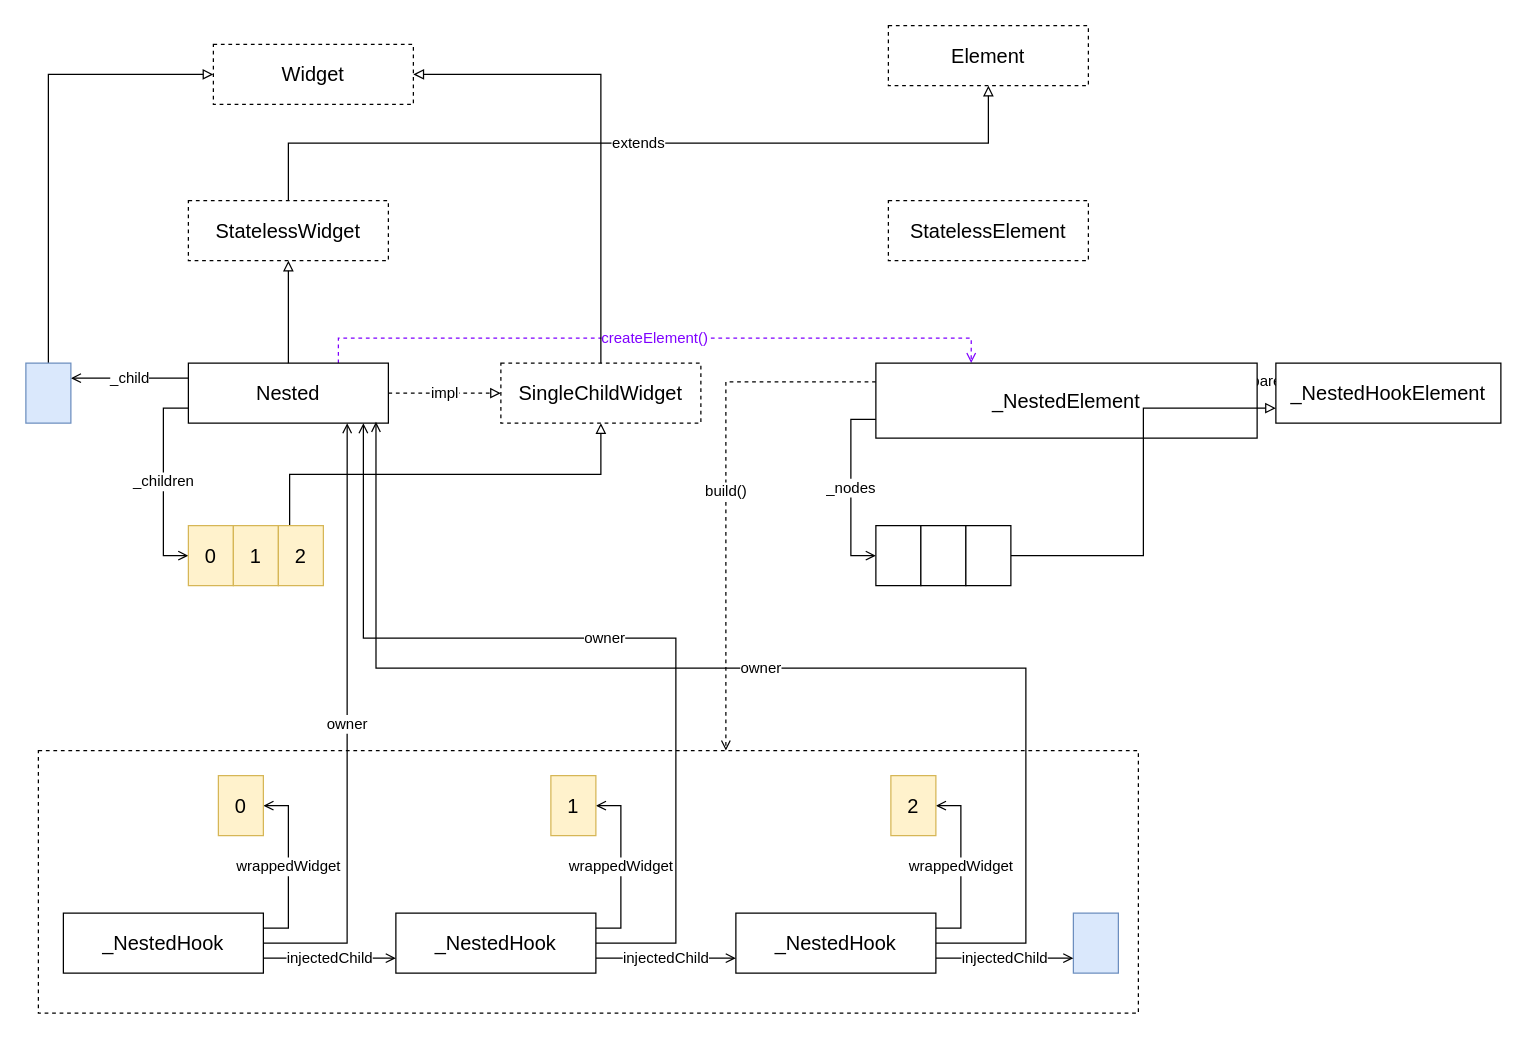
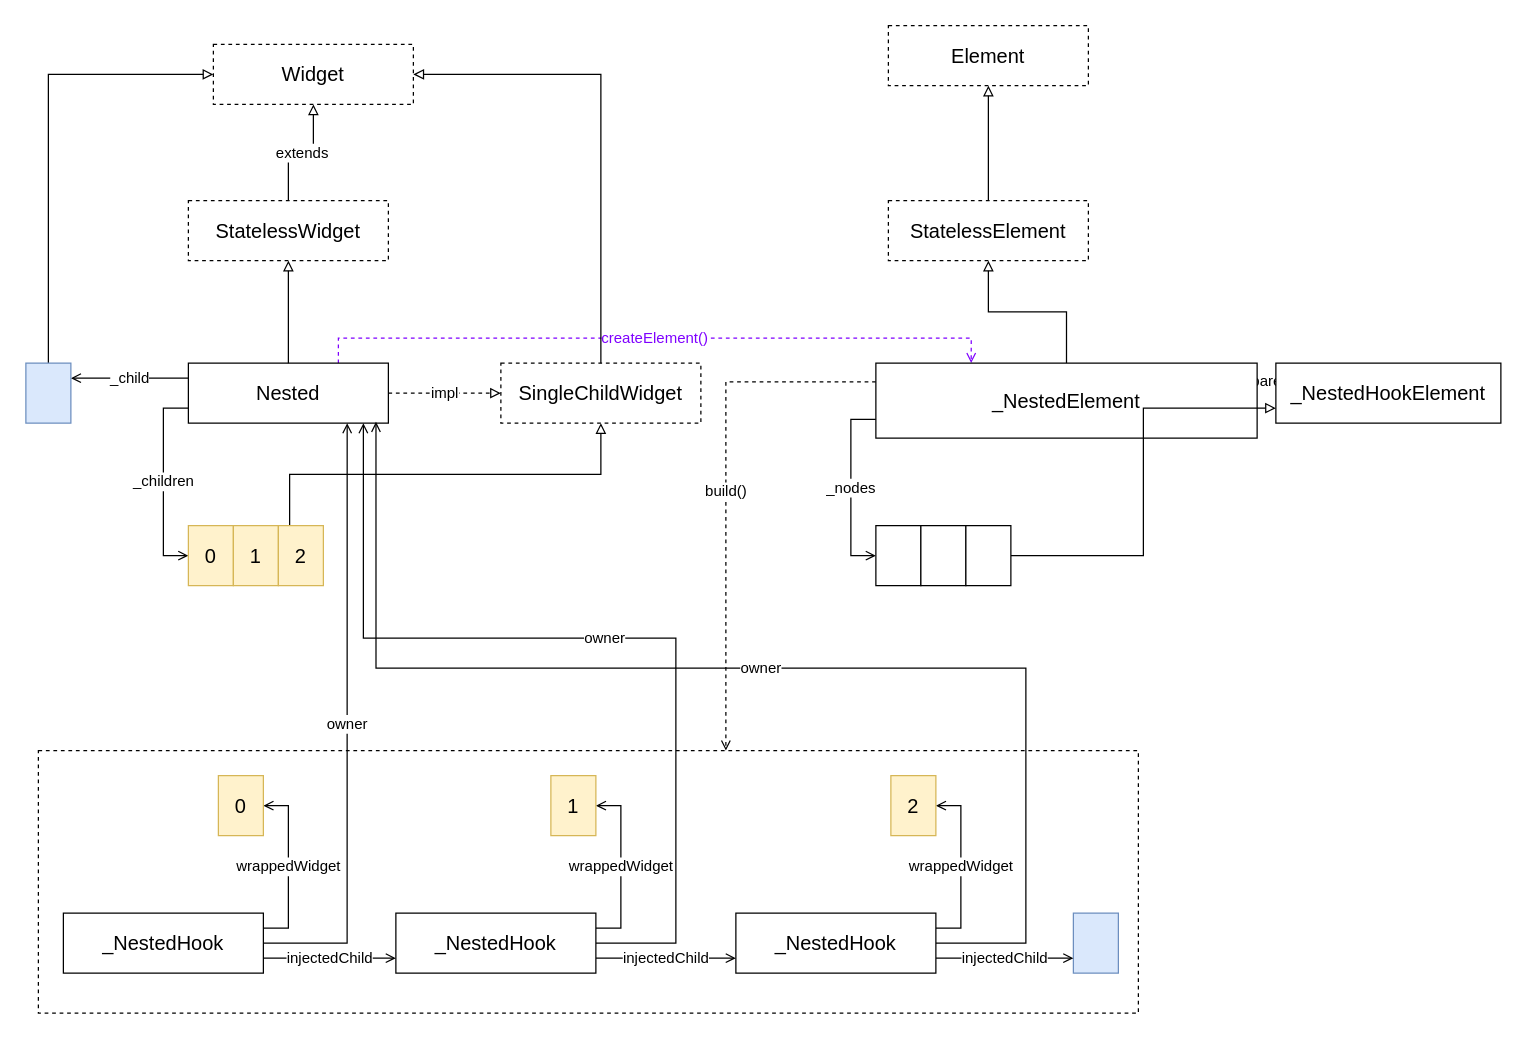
edge "StatelessWidget" -> "Element": now "StatelessWidget" -> "Widget"
edge "StatelessElement" -> "Element": added
edge "_NestedElement" -> "StatelessElement": added
